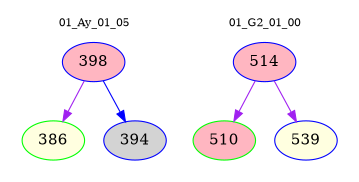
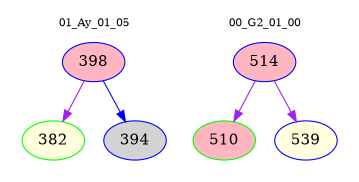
cluster "01_G2_01_00": label "01_G2_01_00" -> "00_G2_01_00"
node "386": label "386" -> "382"
